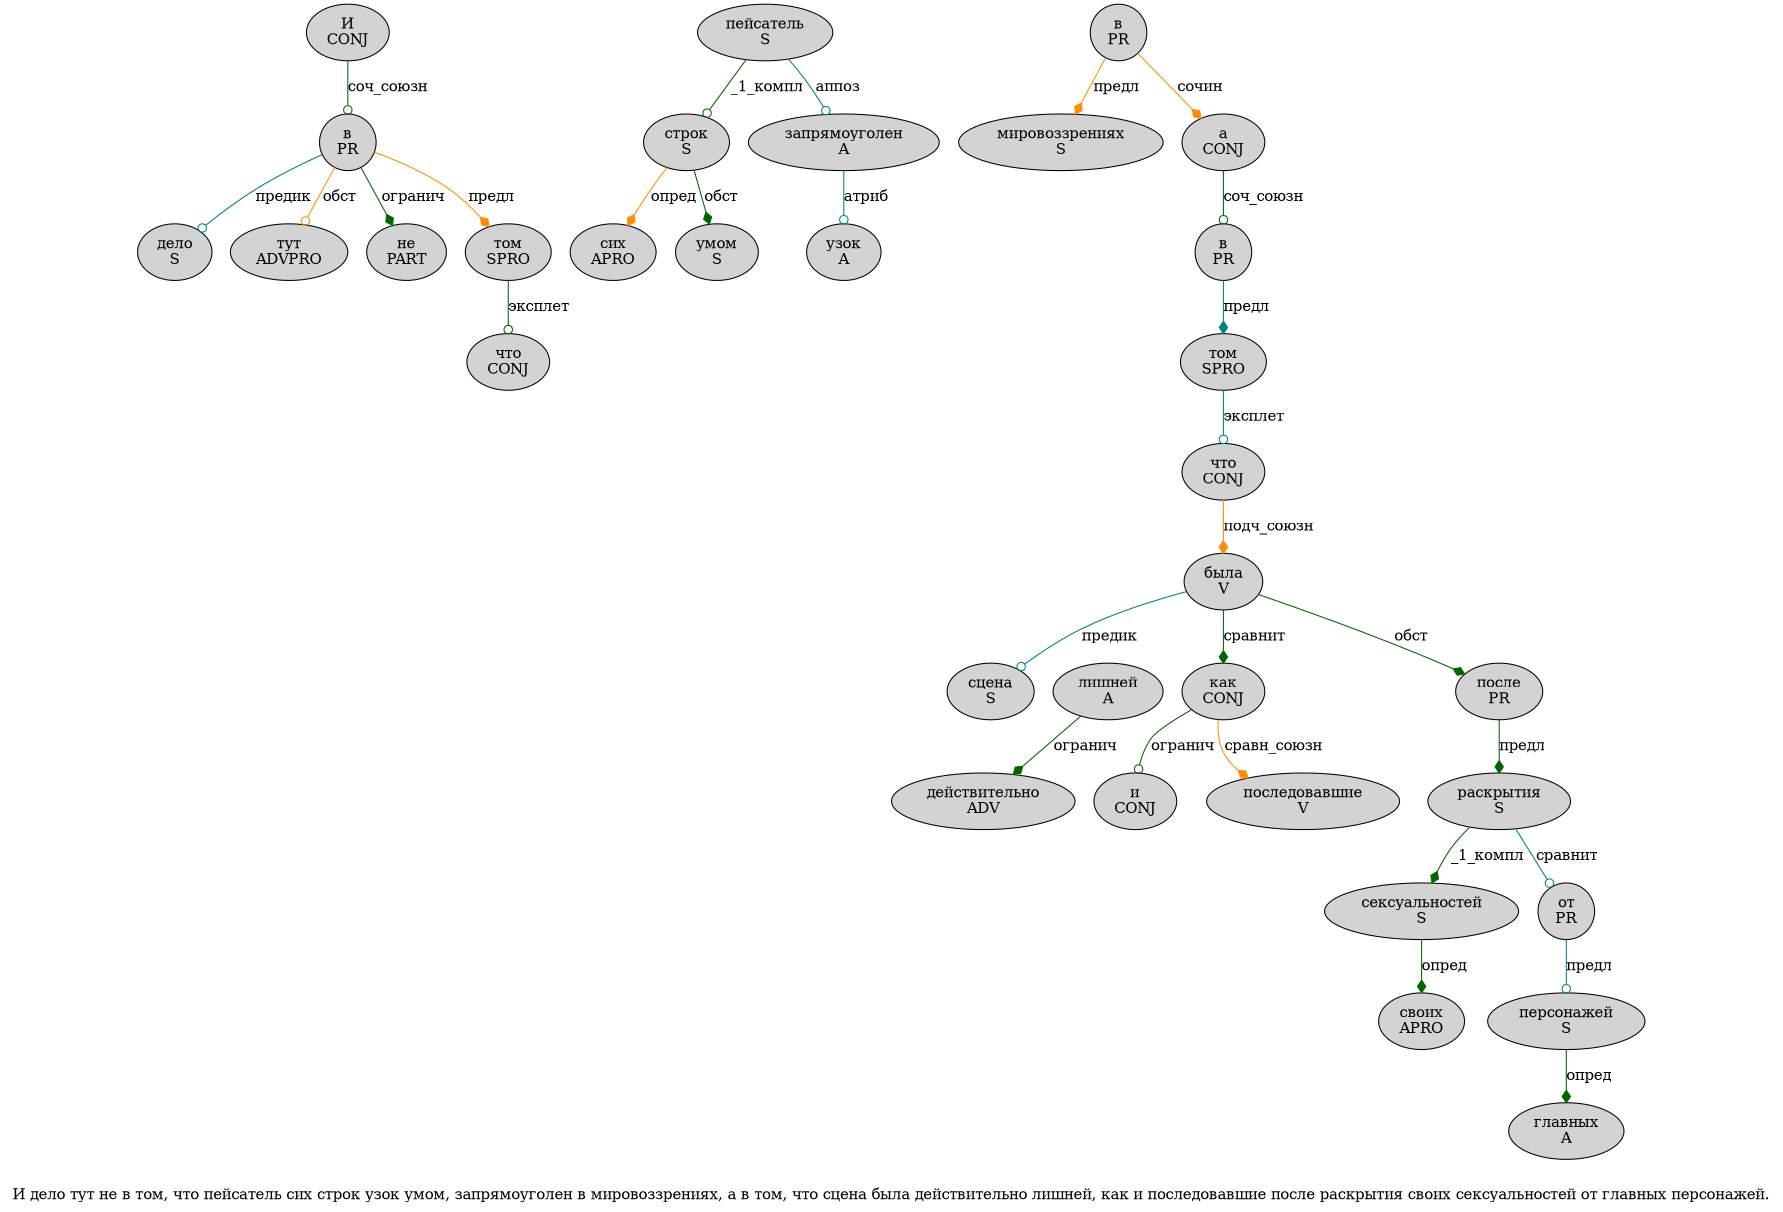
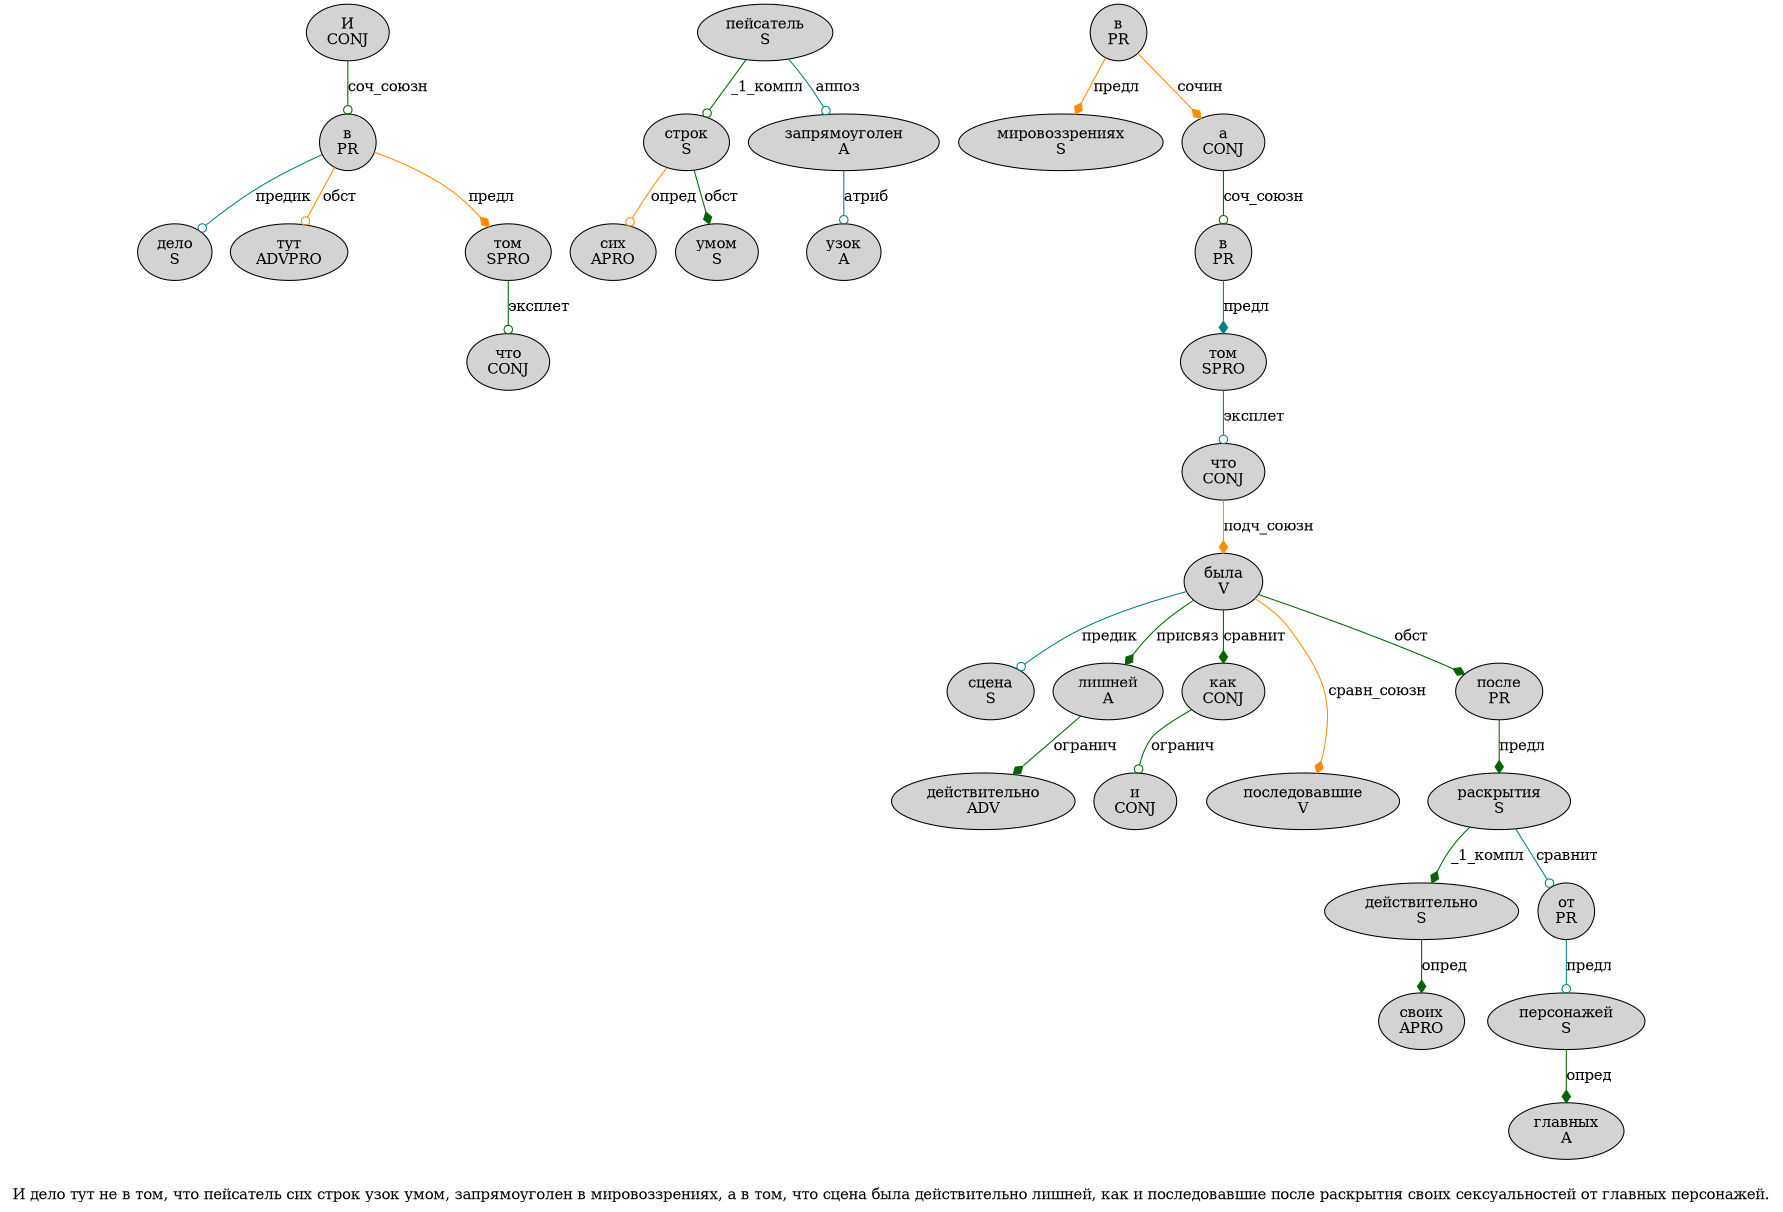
edge "строк S" -> "сих APRO": arrowhead diamond -> odot
node "не PART": removed
edge "была V" -> "лишней A": added, label "присвяз"
edge "как CONJ" -> "последовавшие V": now "была V" -> "последовавшие V"
node "сексуальностей S": label "сексуальностей S" -> "действительно S"
